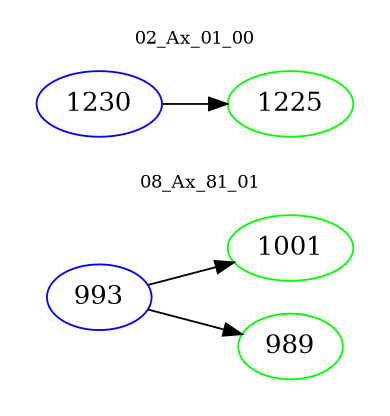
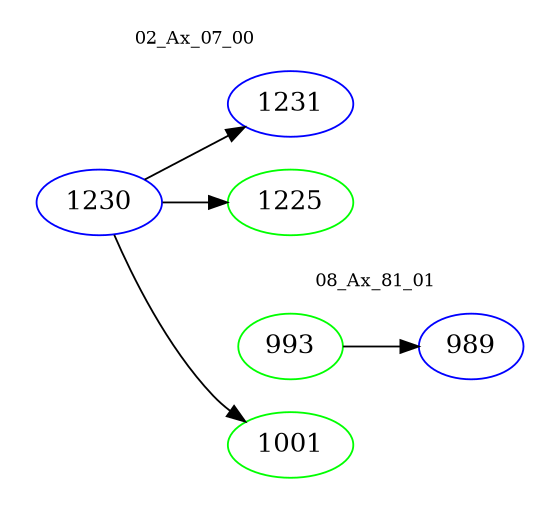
cluster "02_Ax_01_00": label "02_Ax_01_00" -> "02_Ax_07_00"
node "1231": added
edge "993" -> "1001": now "1230" -> "1001"
node "993": color blue -> green
node "989": color green -> blue
